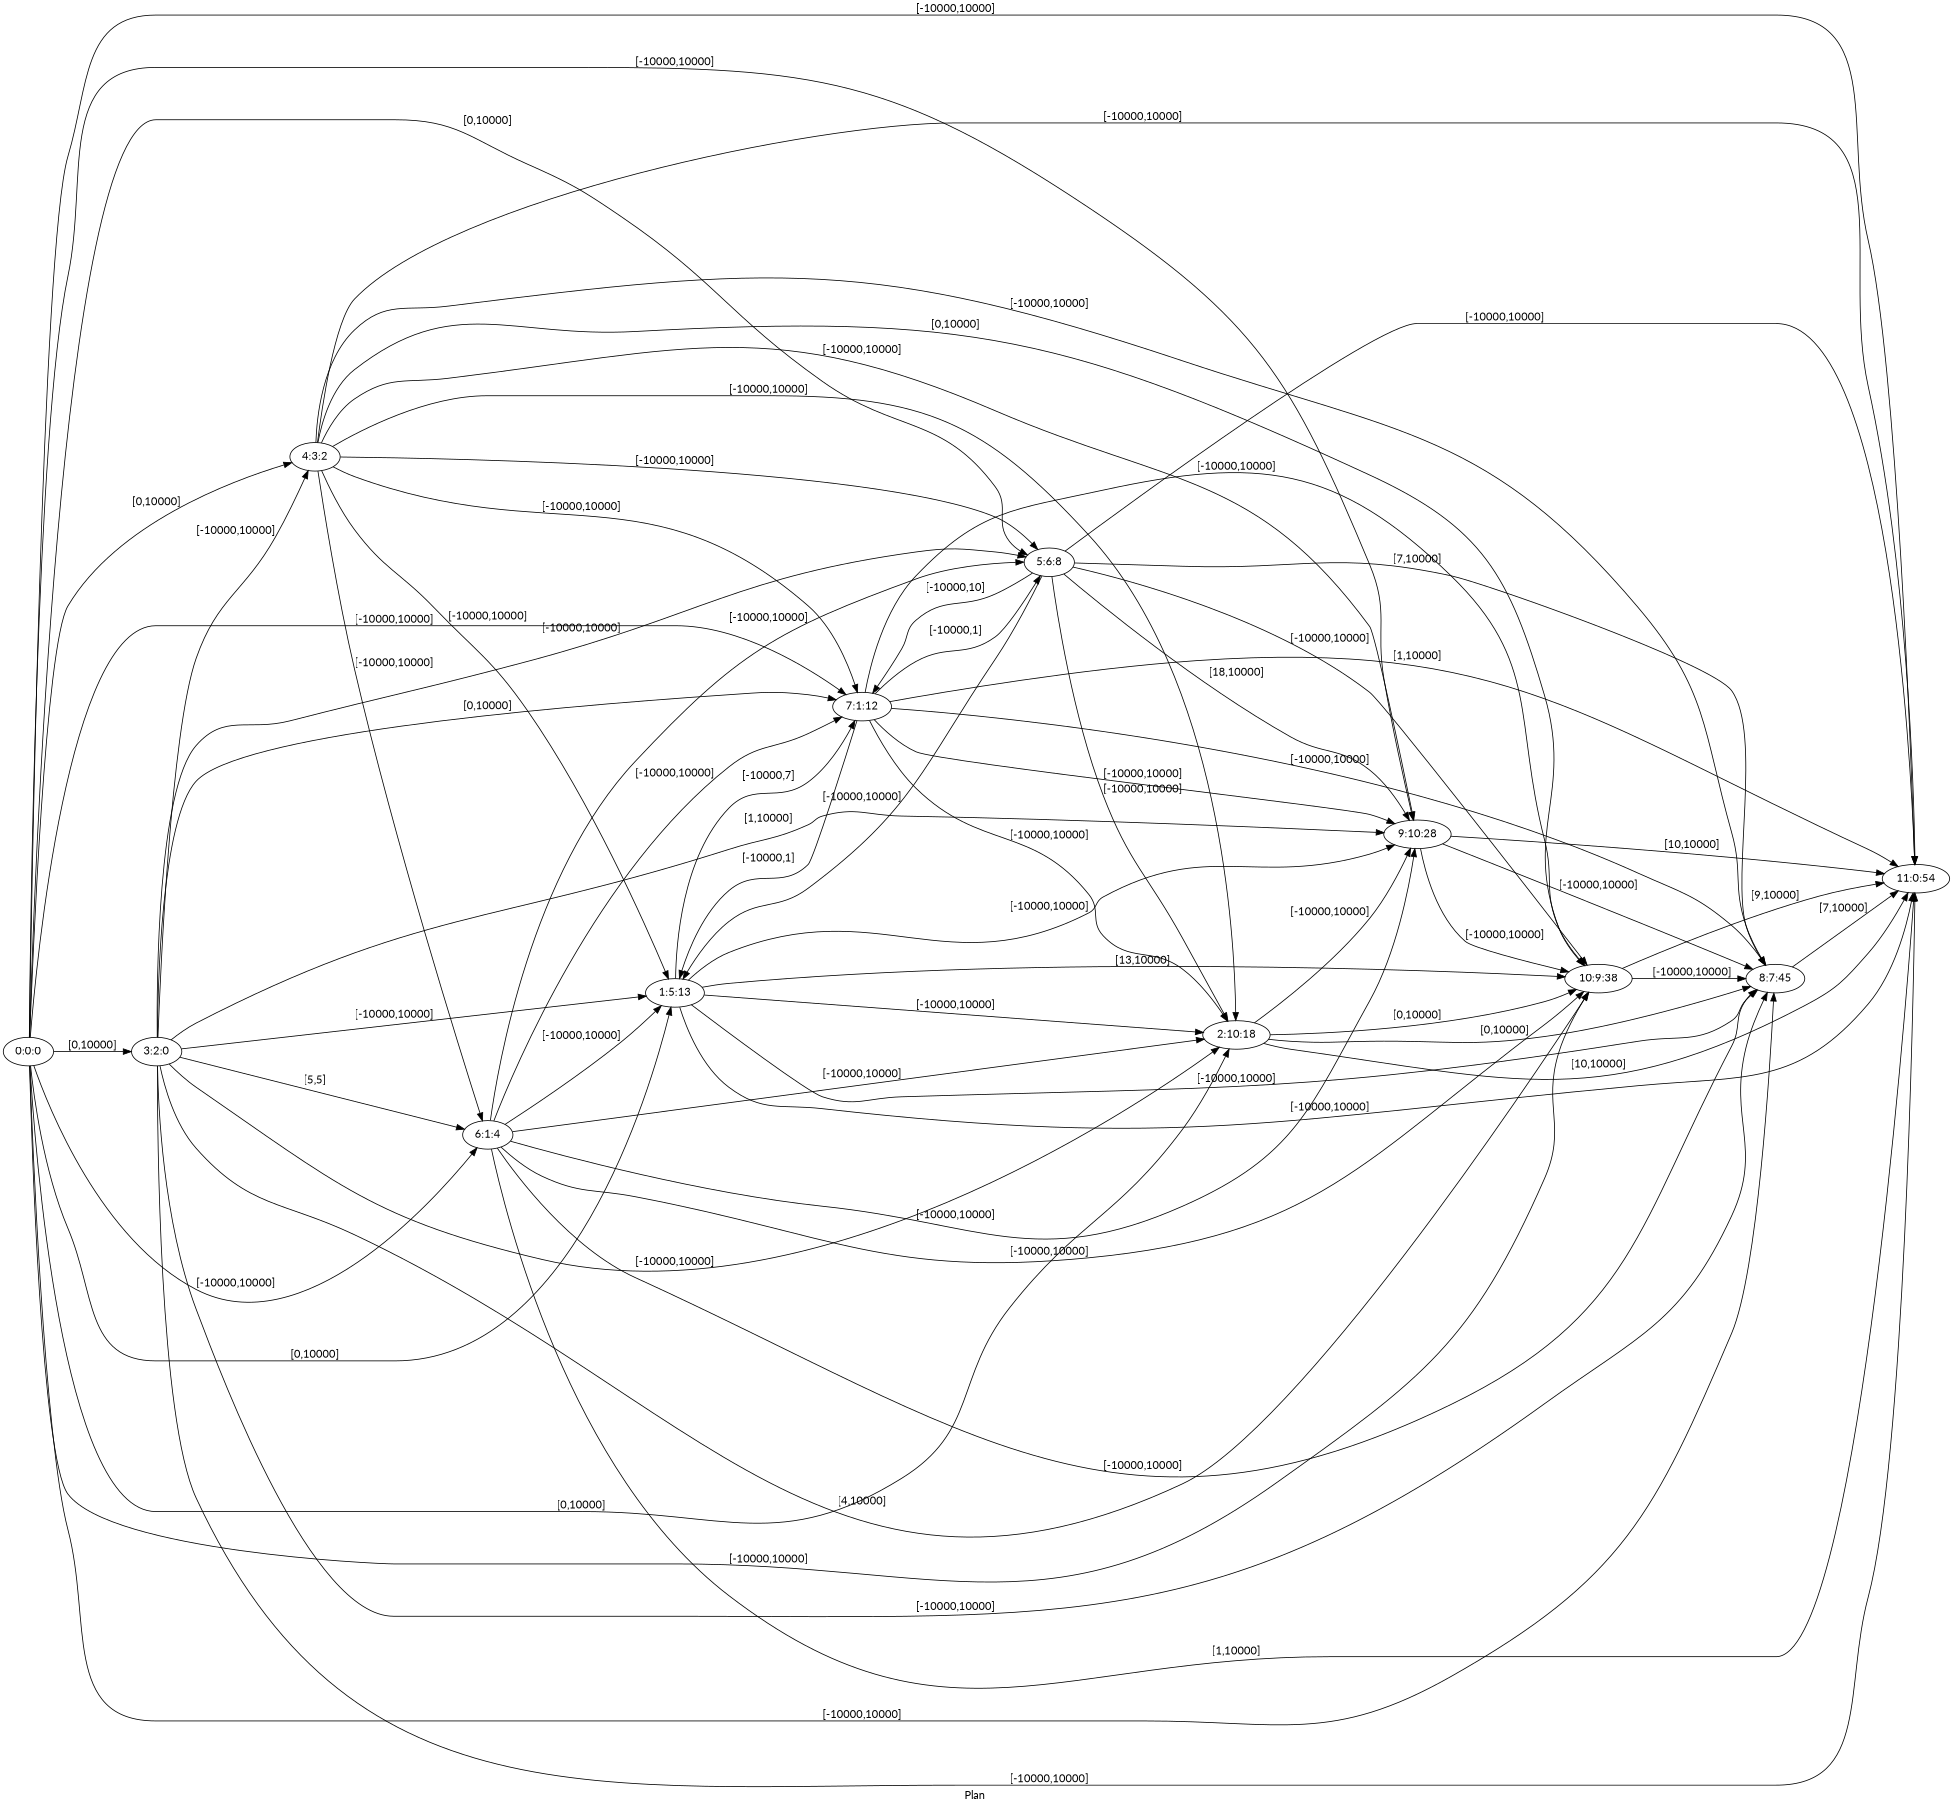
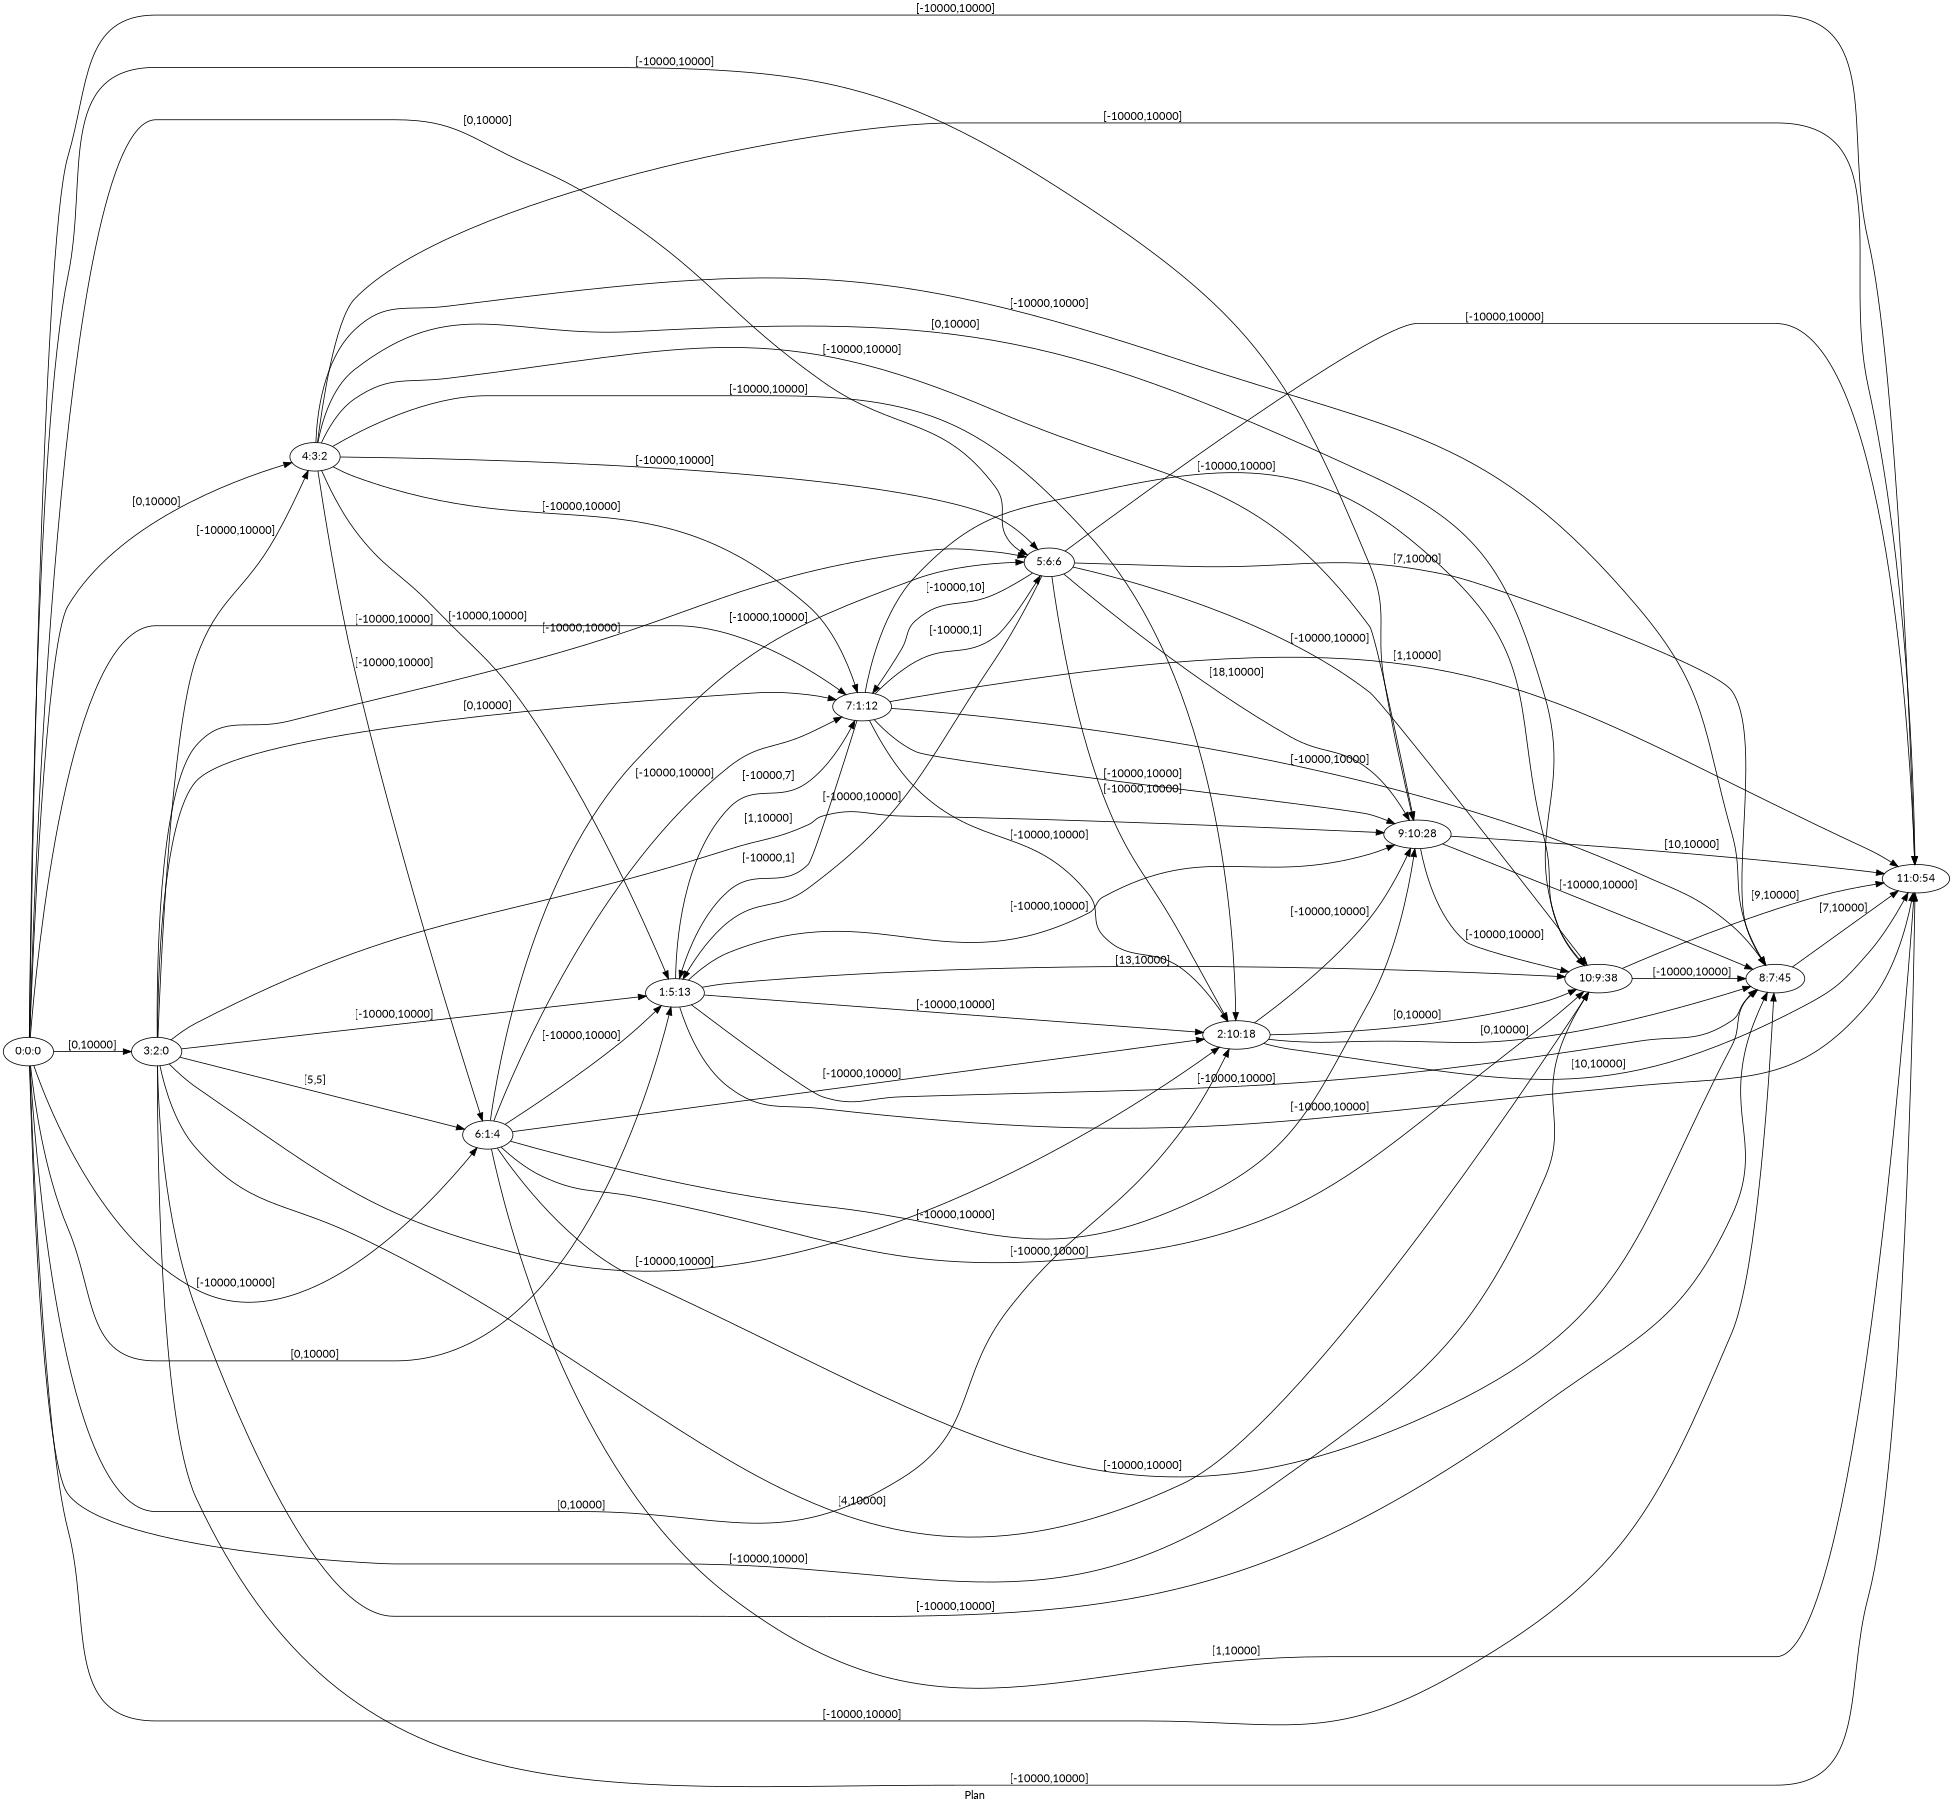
node "5:6:8": label "5:6:8" -> "5:6:6"
